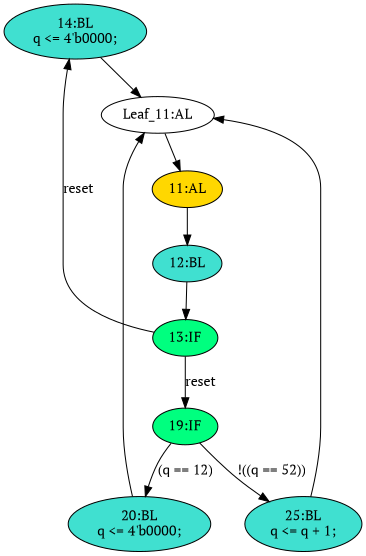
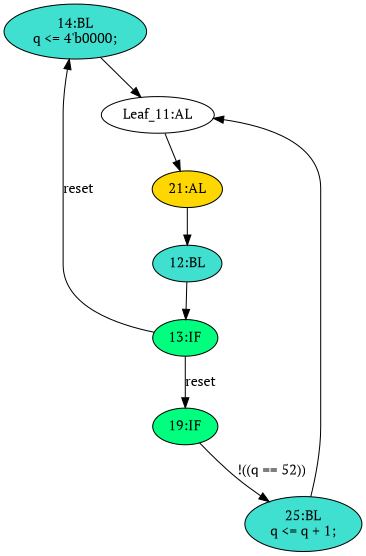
node "11:AL": label "11:AL" -> "21:AL"
node "20:BL q <= 4'b0000;": removed
